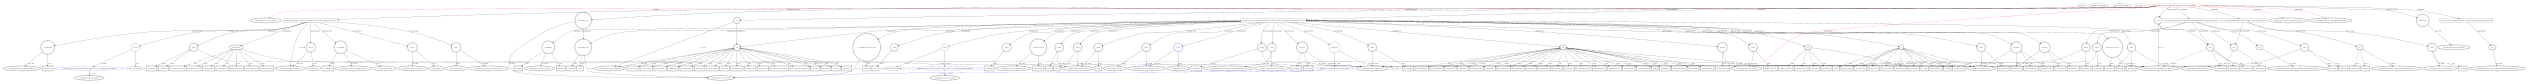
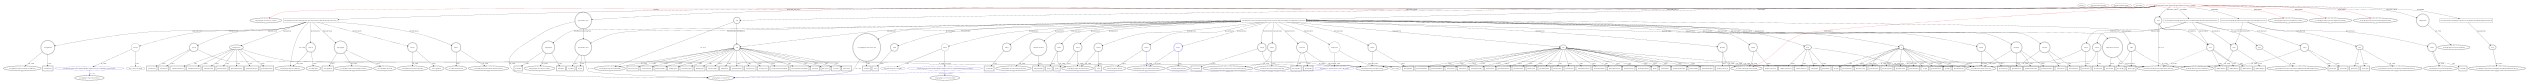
node "com.google.gwt.maps.client.event.MarkerDragEndHandler": added
